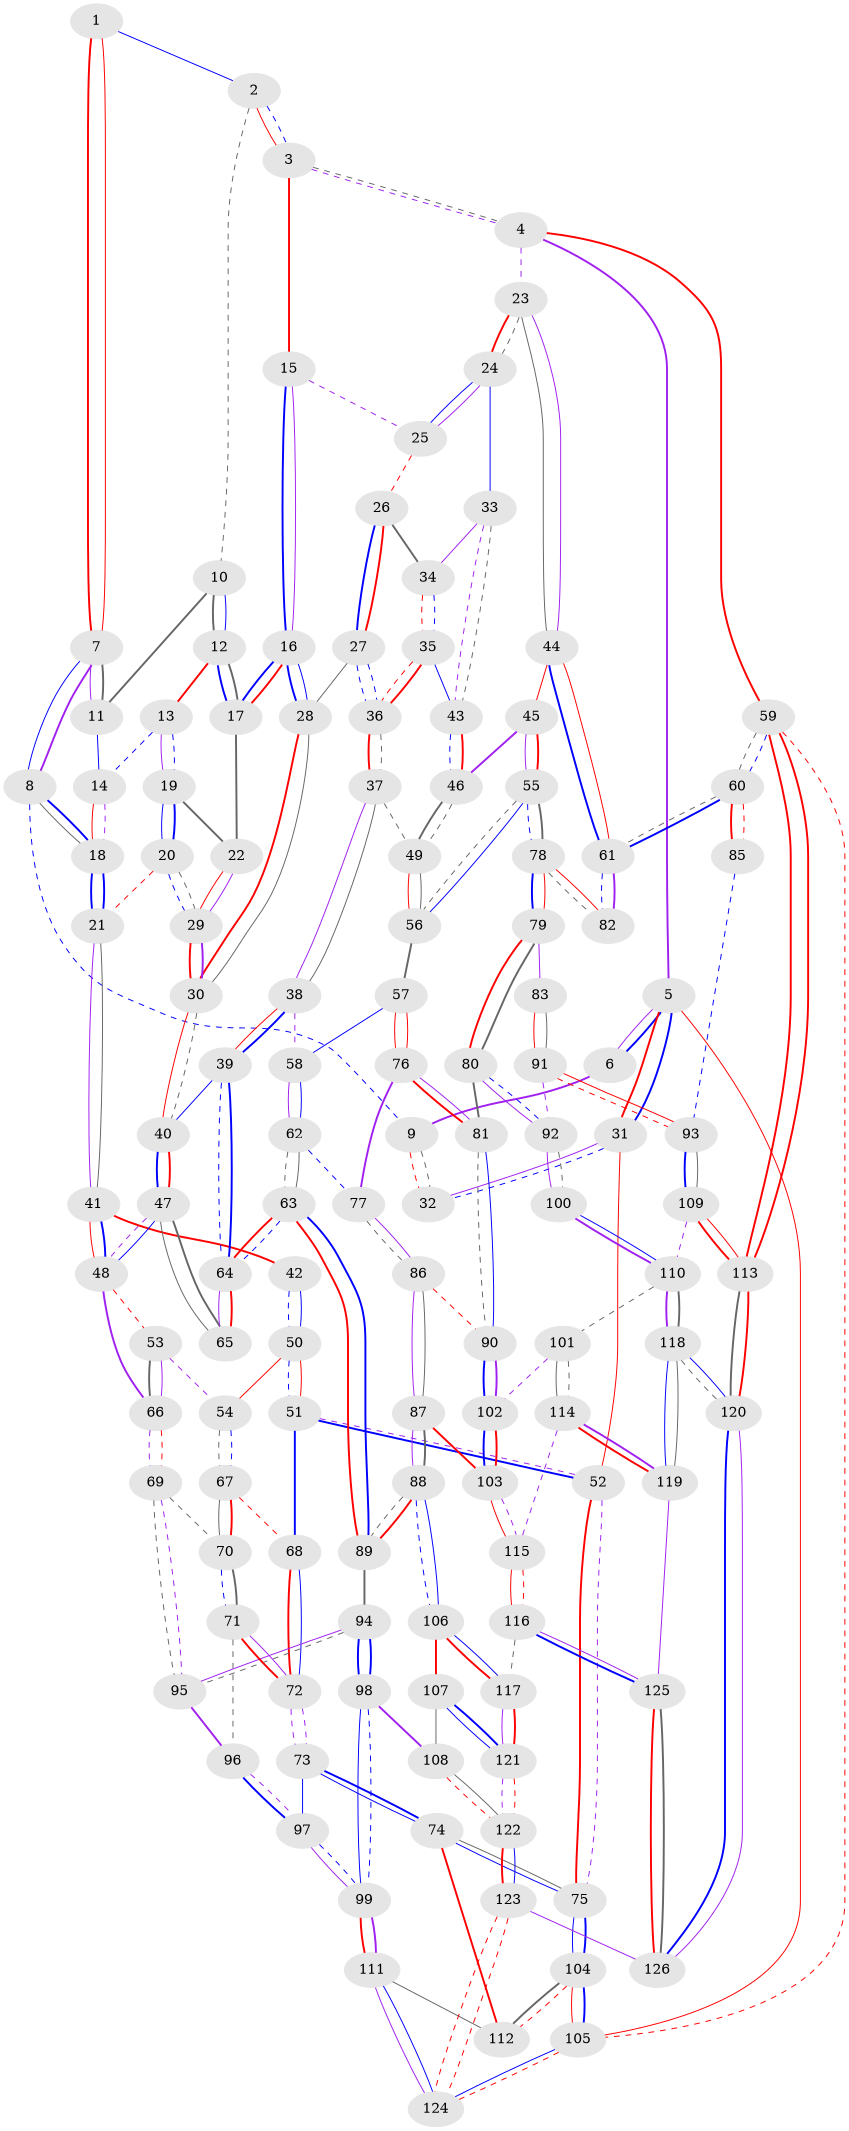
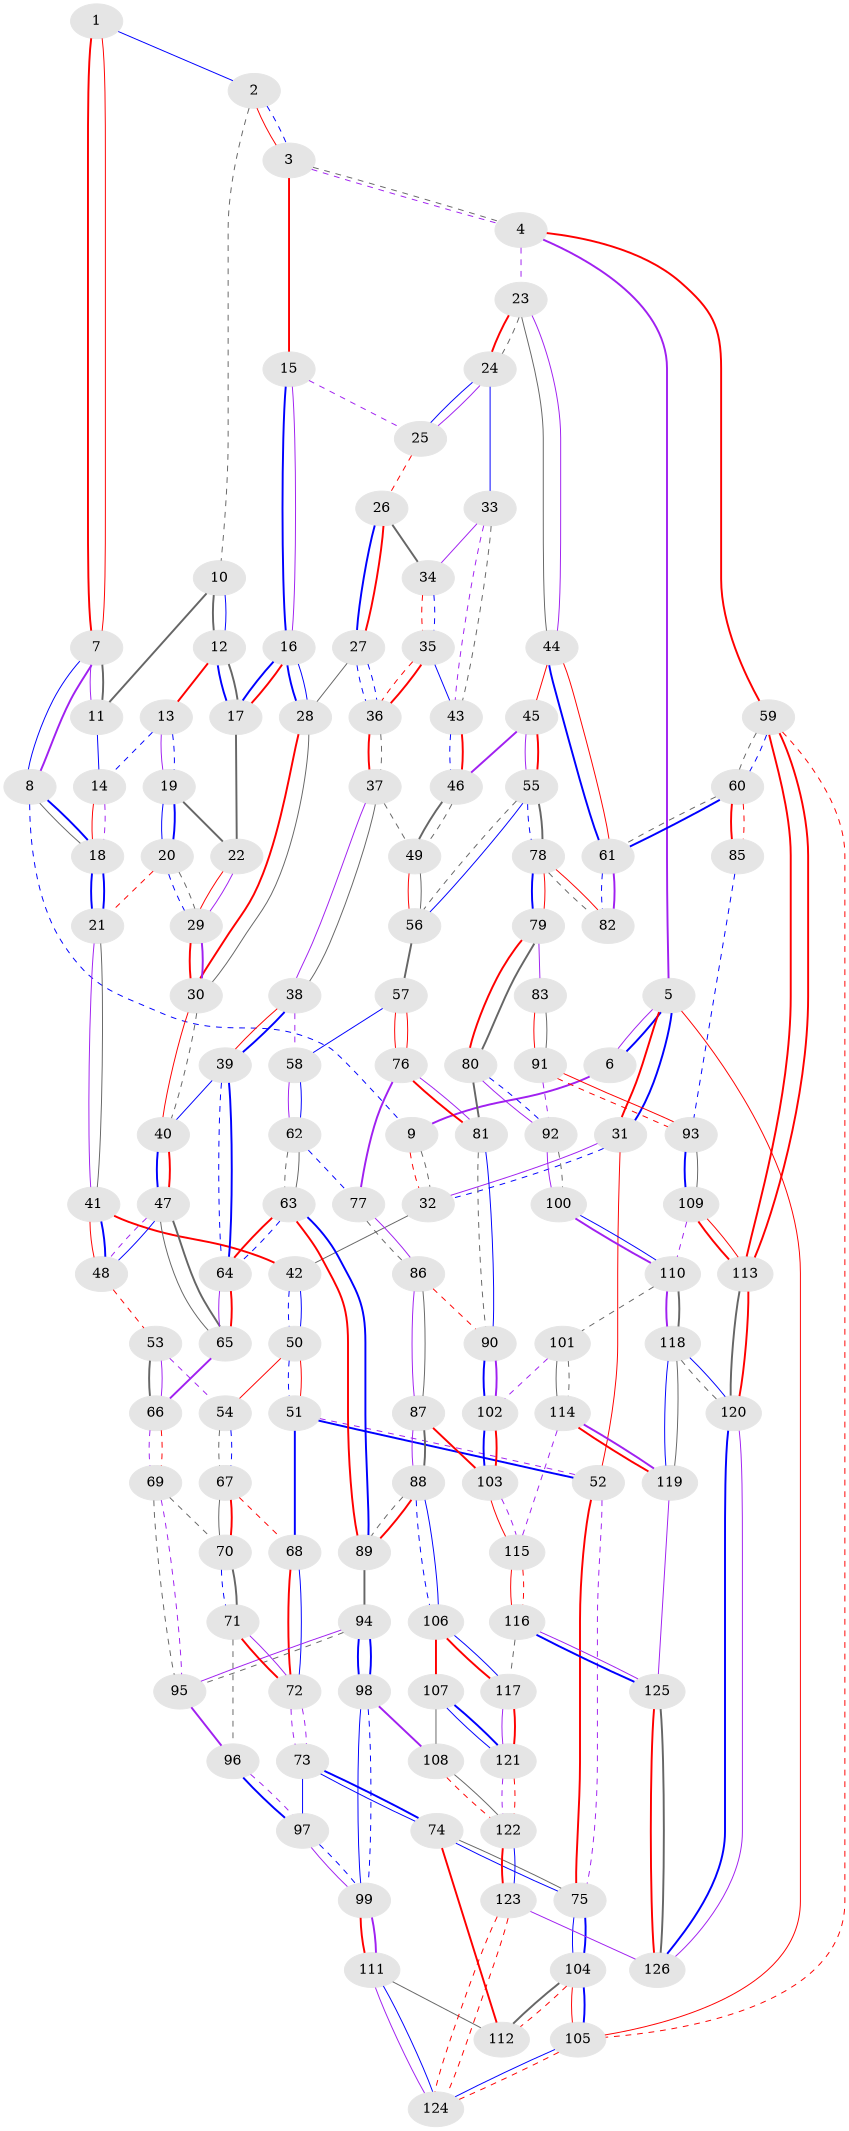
edge "32" -- "42": added
edge "48" -- "66": now "65" -- "66"
